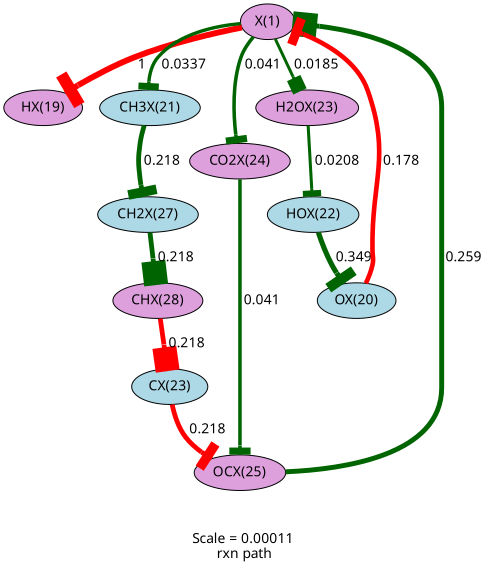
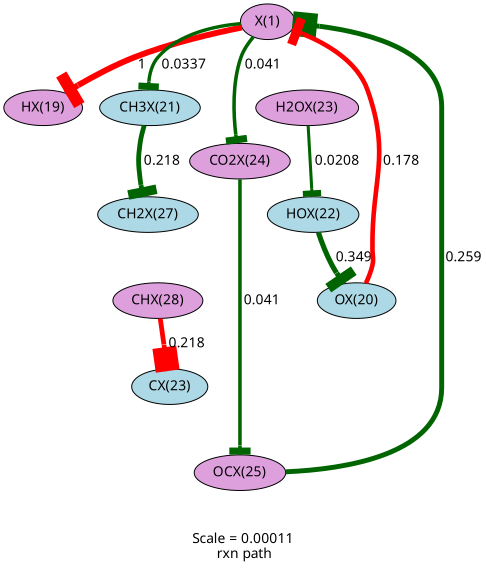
edge "X(1)" -> "H2OX(23)": removed, label "0.0185"
edge "CH2X(27)" -> "CHX(28)": removed, label "0.218"
edge "CX(23)" -> "OCX(25)": removed, label "0.218"
